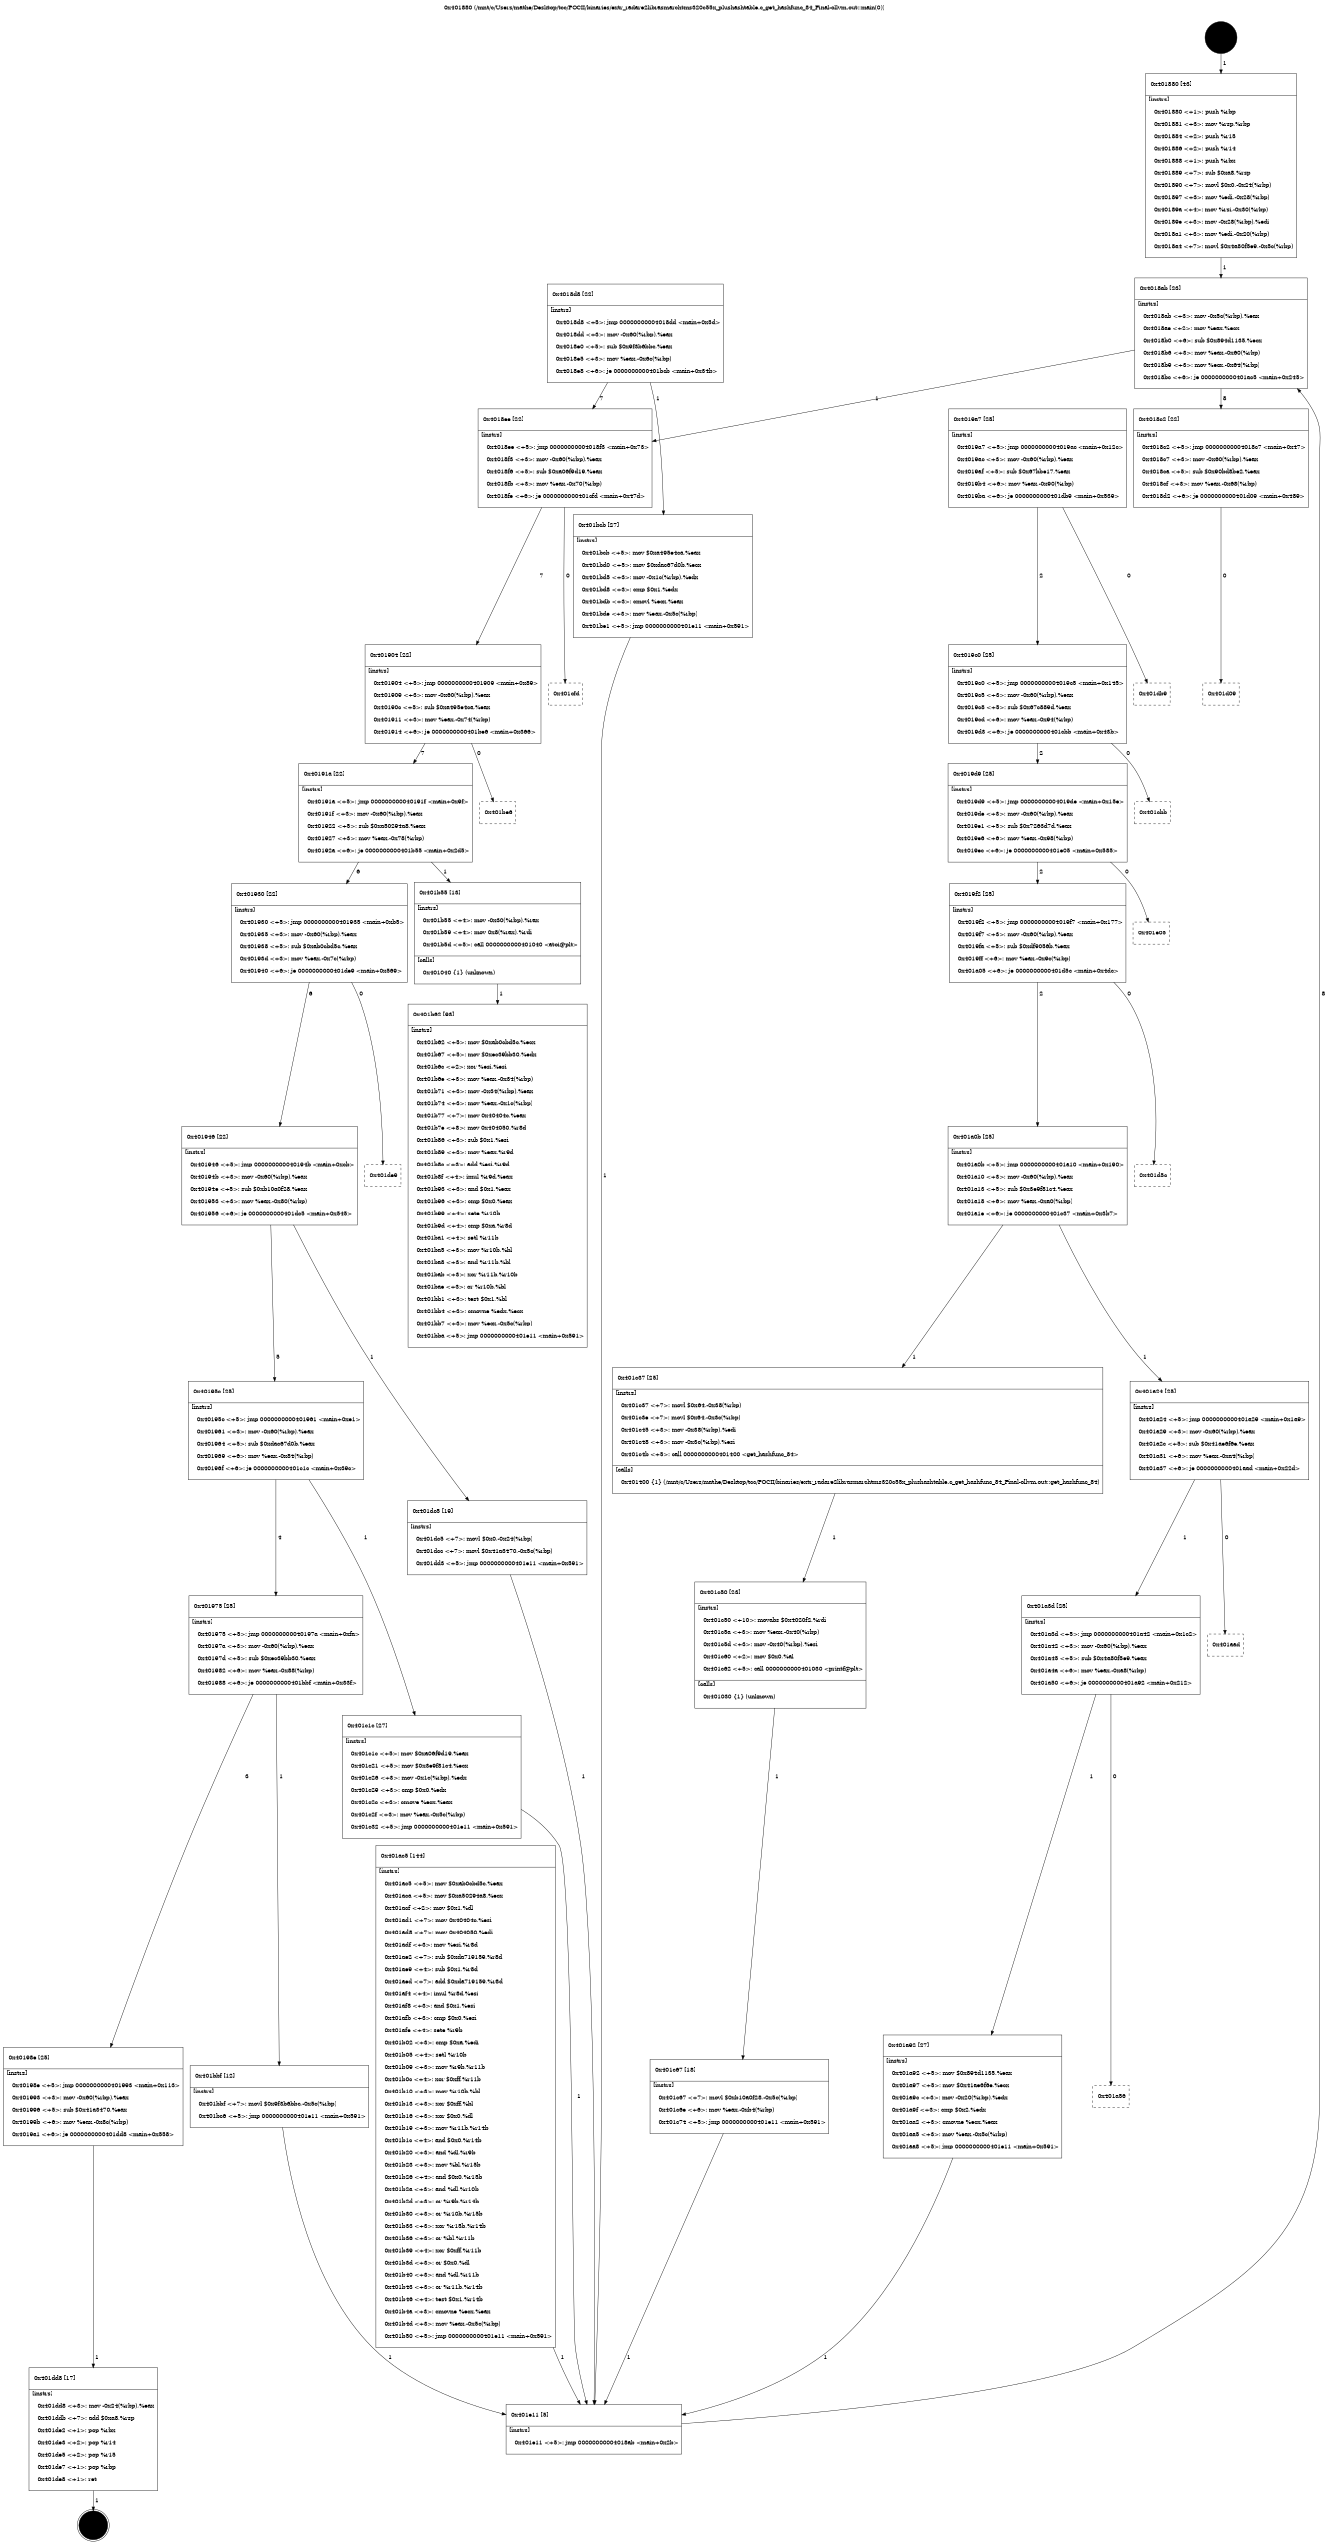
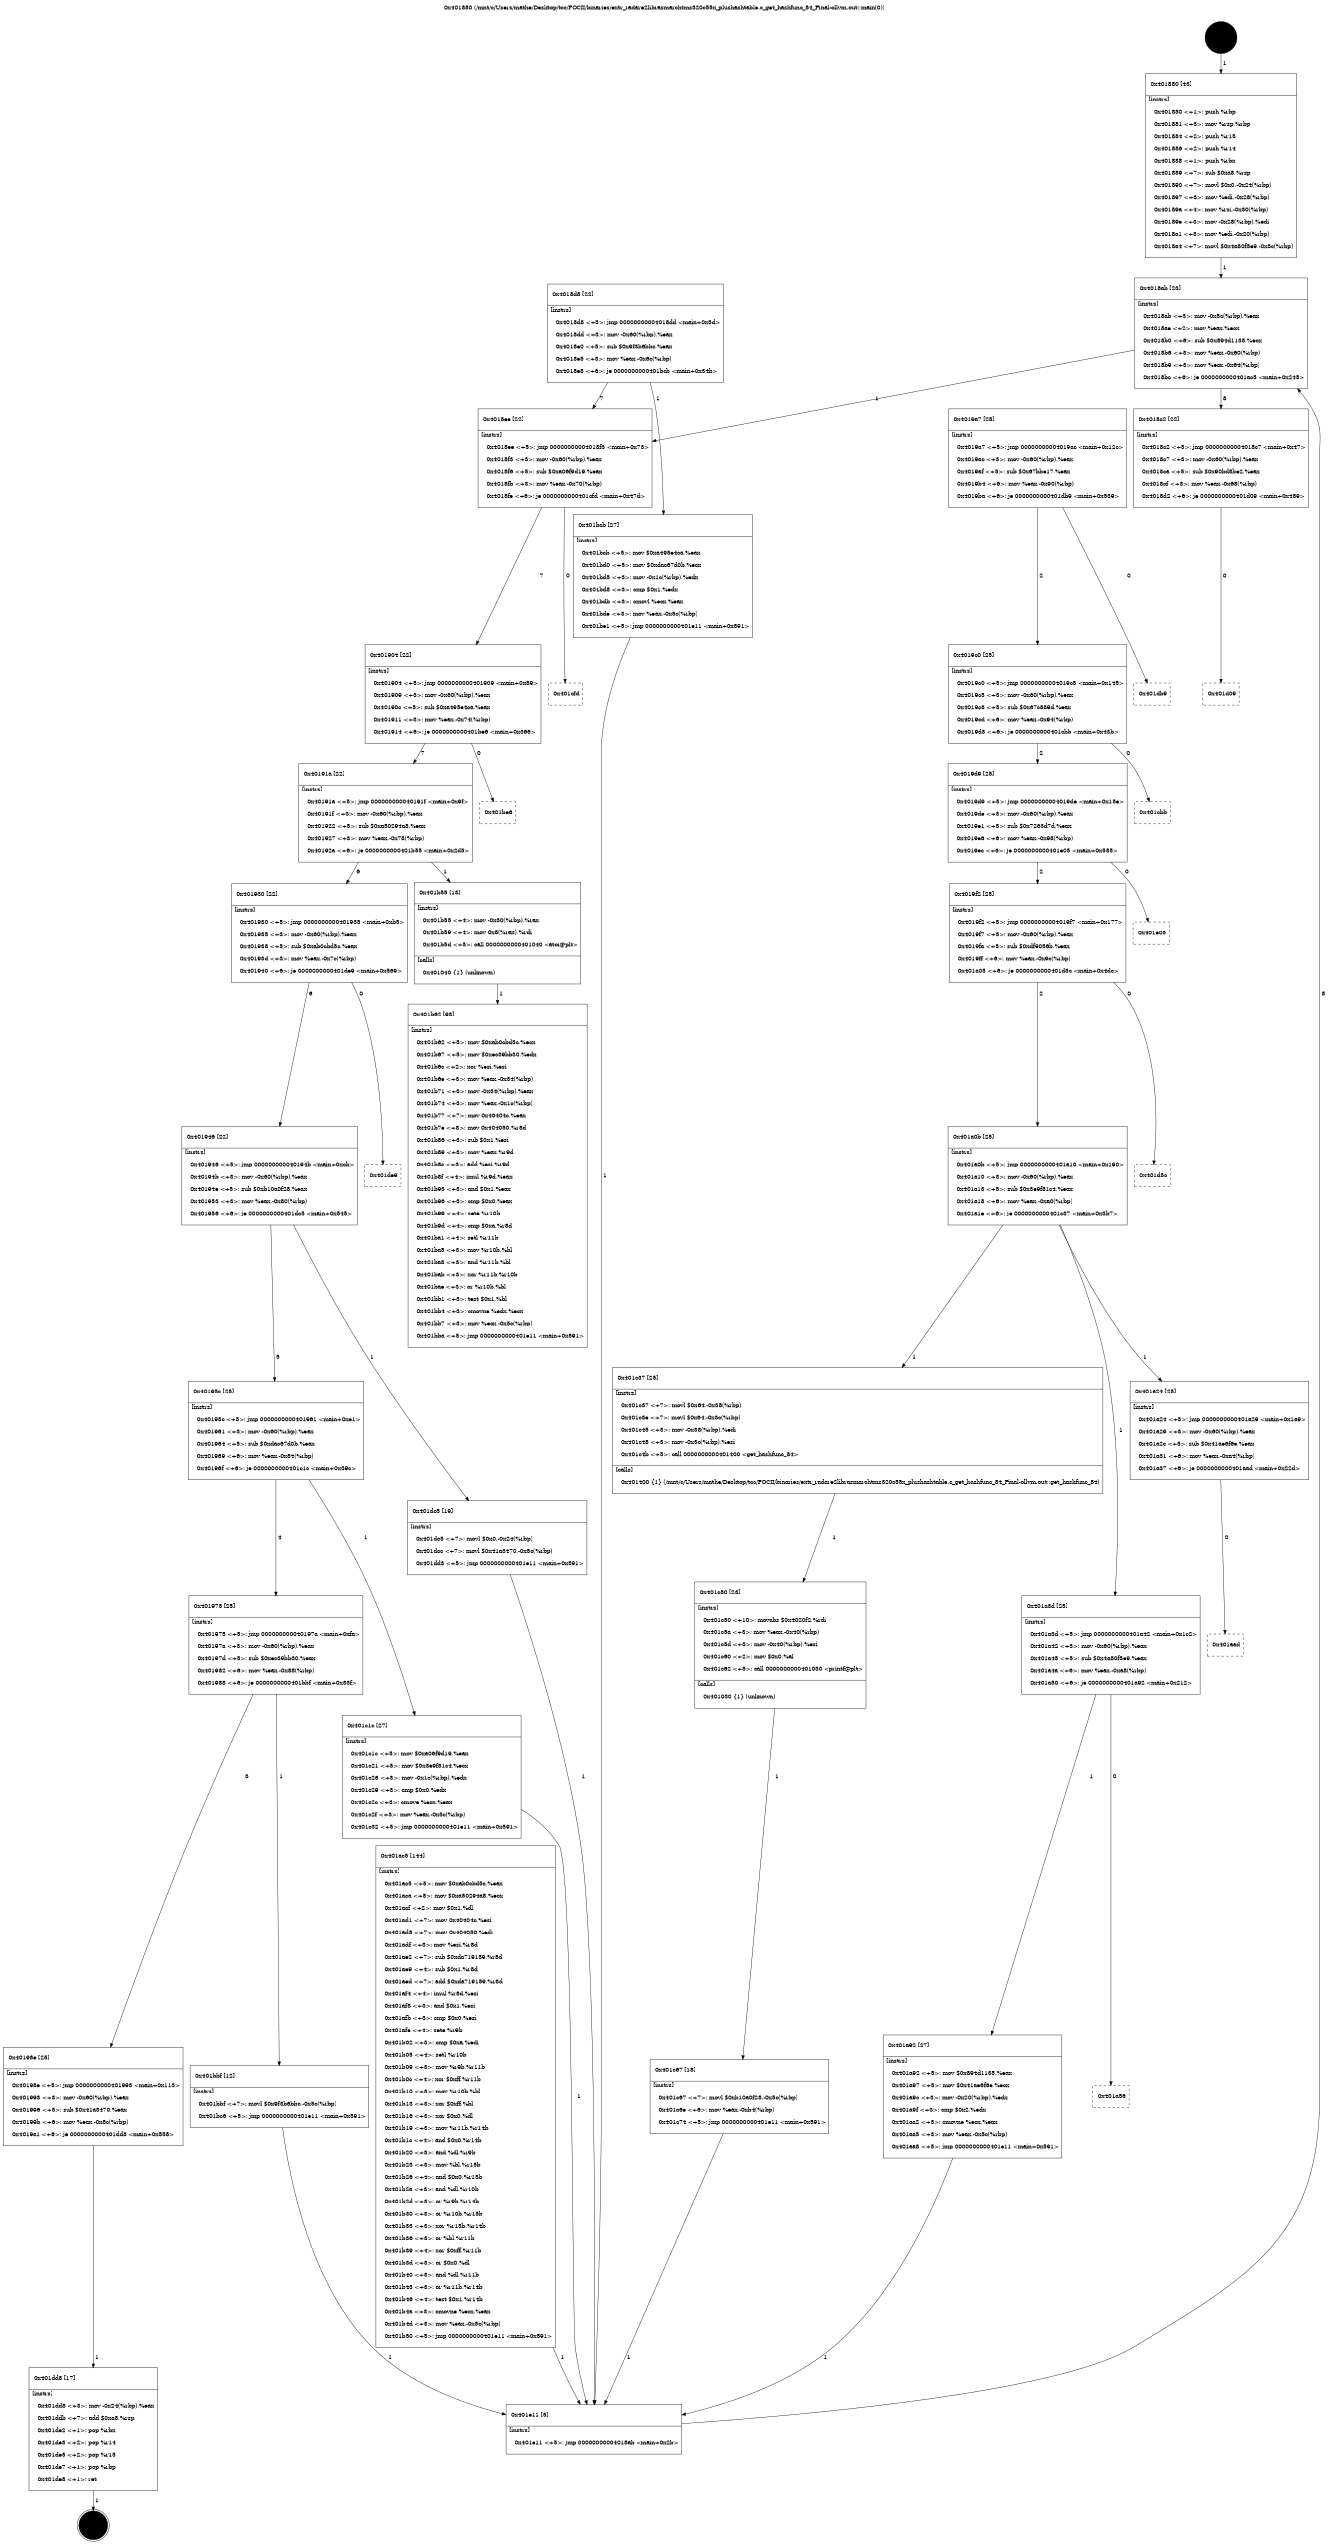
edge "0x401a24 [25]" -> "0x401a3d [25]": now "0x401a0b [25]" -> "0x401a3d [25]"
